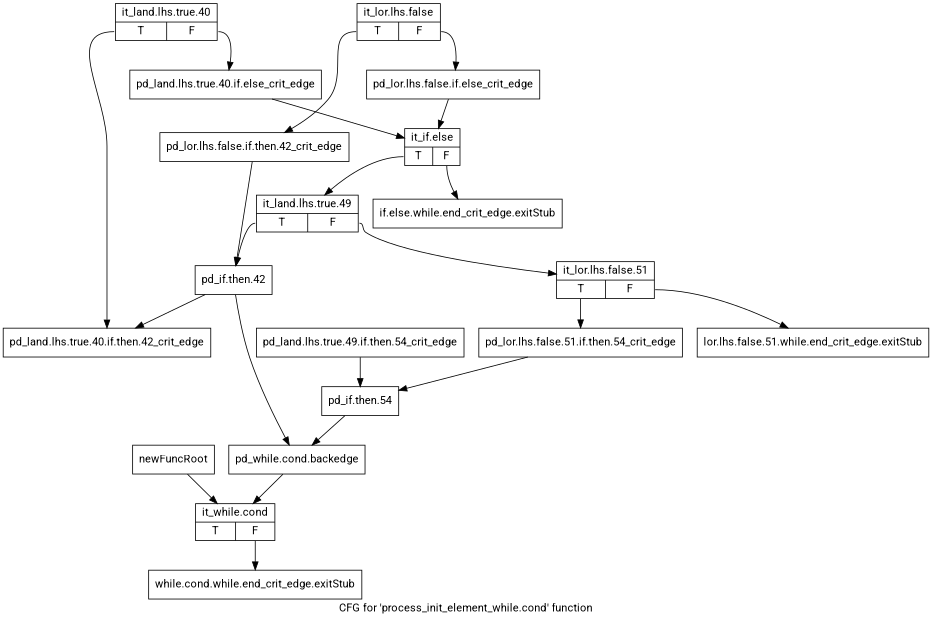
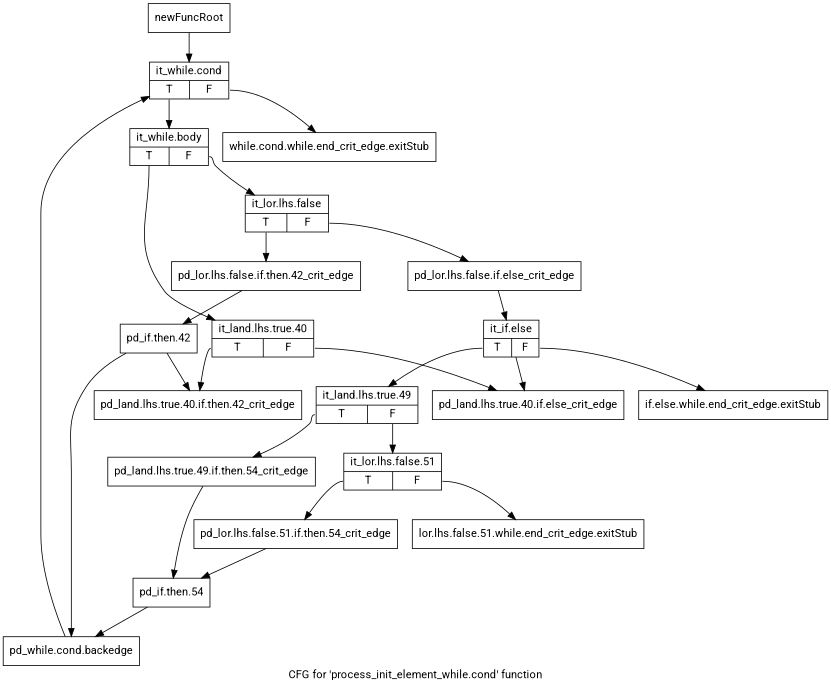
edge "pd_land.lhs.true.40.if.else_crit_edge" -> "it_if.else": reversed
node "it_while.body": added
edge "it_land.lhs.true.49" -> "pd_if.then.42": now "it_land.lhs.true.49" -> "pd_land.lhs.true.49.if.then.54_crit_edge"
